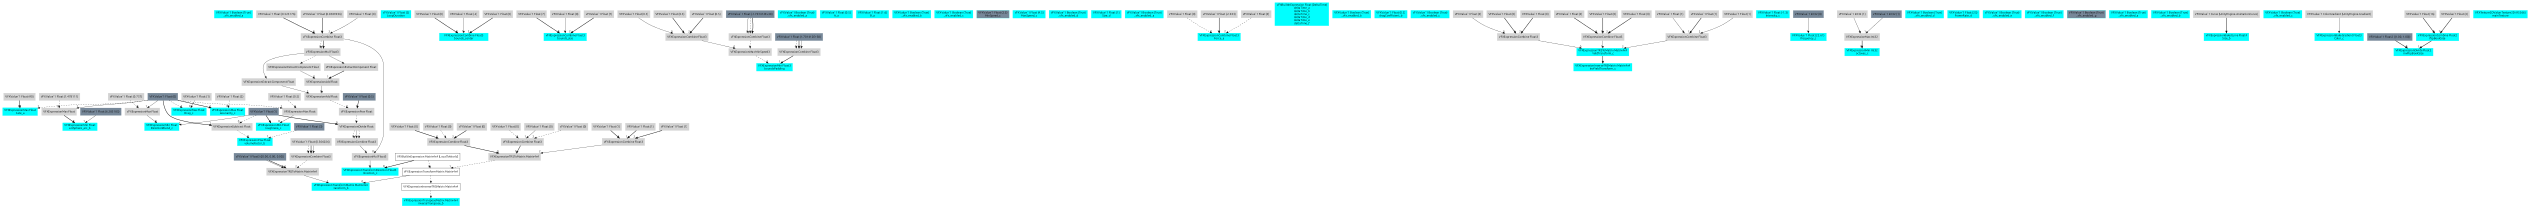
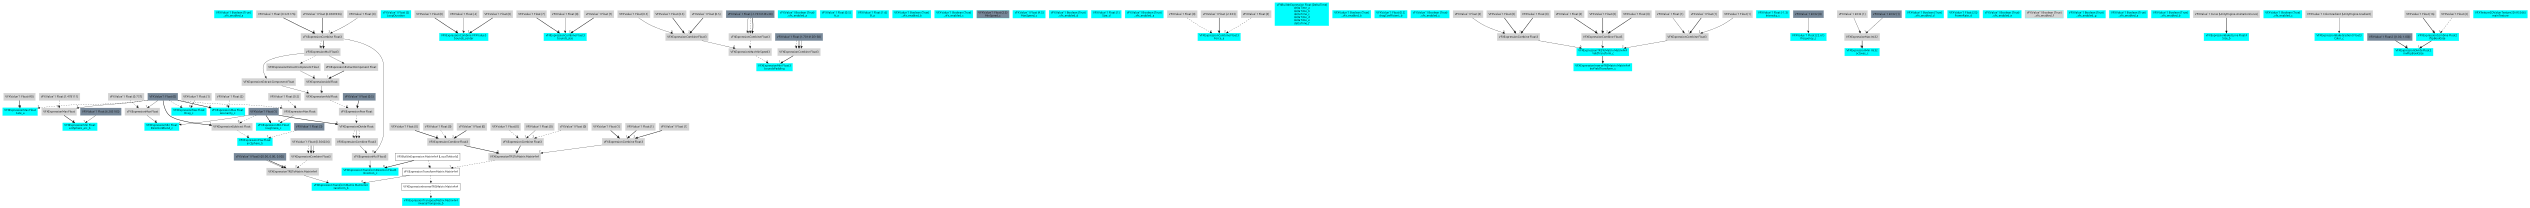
node "VFXValue`1 Boolean (True) _vfx_enabled_f": fillcolor cyan -> lightgray
node "VFXValue`1 Boolean (True) _vfx_enabled_g": fillcolor lightslategray -> cyan
edge "VFXValue`1 Float (4)" -> "VFXExpressionCombine Float2 flipBookSize": style bold -> dashed
node "VFXExpressionCombine Float3 bounds_center": label "VFXExpressionCombine Float3 bounds_center" -> "VFXExpressionCombine VFXValue3 bounds_center"
node "VFXExpressionPow Float volumeFactor_b": label "VFXExpressionPow Float volumeFactor_b" -> "VFXExpressionPow Float arcSphere_b"
